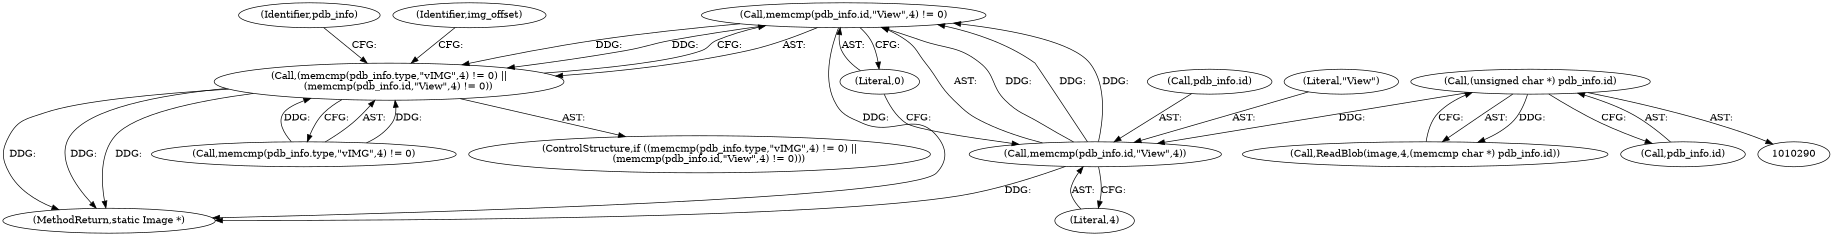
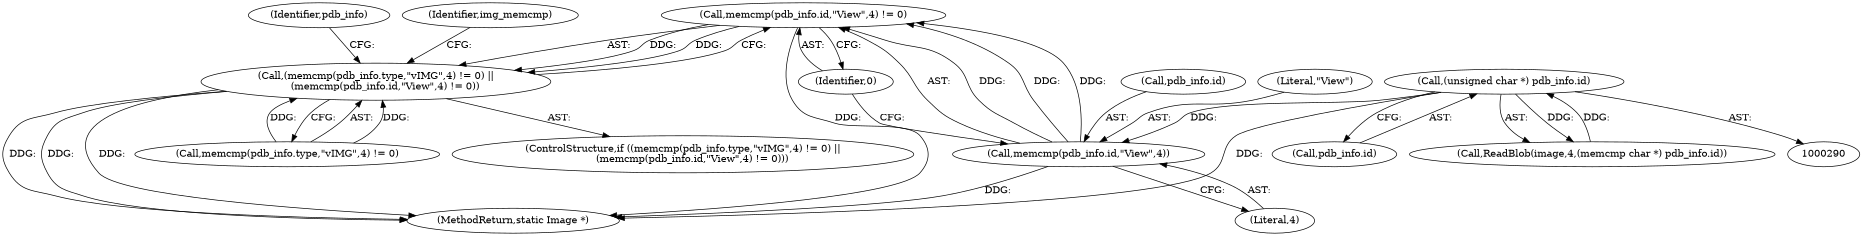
node "(Identifier,img_offset)": label "(Identifier,img_offset)" -> "(Identifier,img_memcmp)"
node "(Literal,0)": label "(Literal,0)" -> "(Identifier,0)"
edge "(Call,ReadBlob(image,4,(memcmp char *) pdb_info.id))" -> "(Call,(unsigned char *) pdb_info.id)": label "CFG: " -> "DDG: "
node "1010290": label "1010290" -> "1000290"
edge "(Call,(unsigned char *) pdb_info.id)" -> "(MethodReturn,static Image *)": added, label "DDG:"
